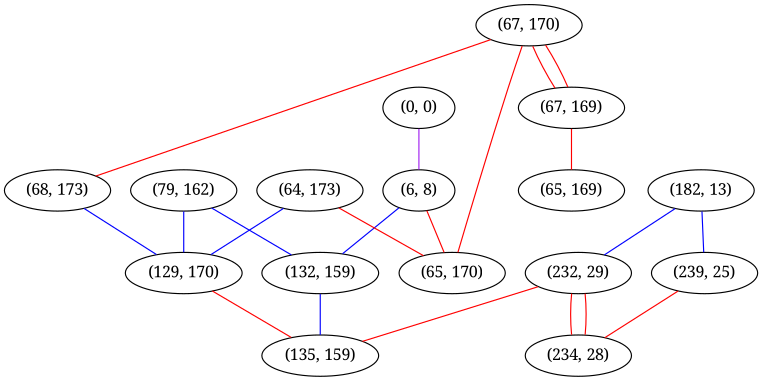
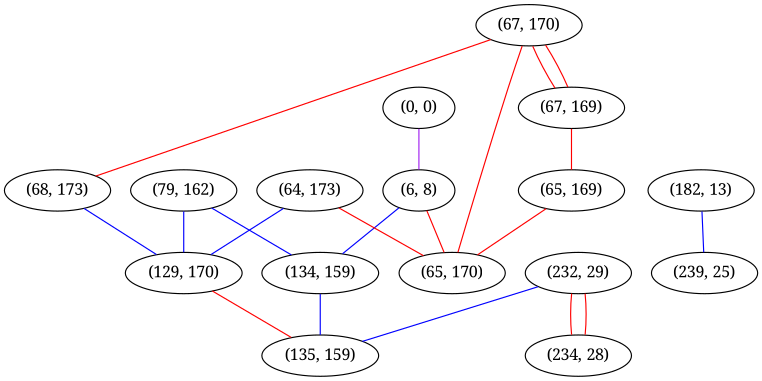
edge "(65, 169)" -- "(65, 170)": added
edge "(182, 13)" -- "(232, 29)": removed
node "(132, 159)": label "(132, 159)" -> "(134, 159)"
edge "(232, 29)" -- "(135, 159)": color red -> blue
edge "(239, 25)" -- "(234, 28)": removed
